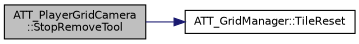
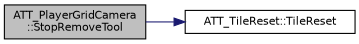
node "ATT_GridManager::TileReset": label "ATT_GridManager::TileReset" -> "ATT_TileReset::TileReset"
